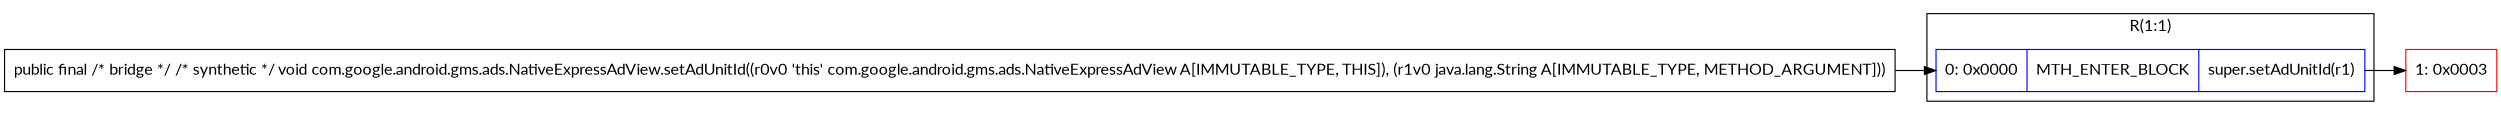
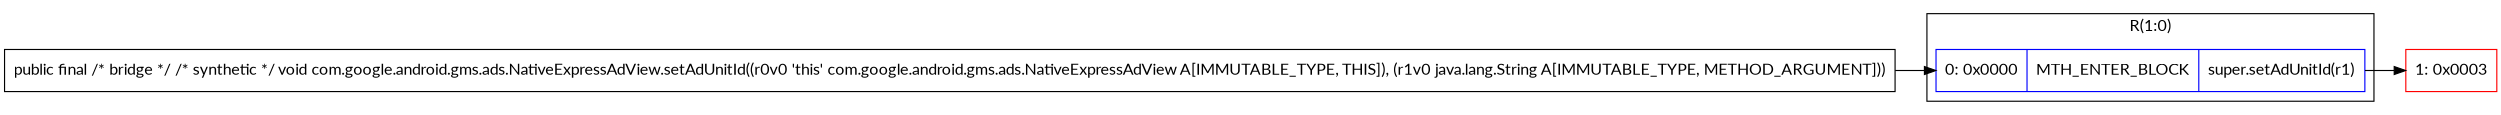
cluster "R(1:1)": label "R(1:1)" -> "R(1:0)"
